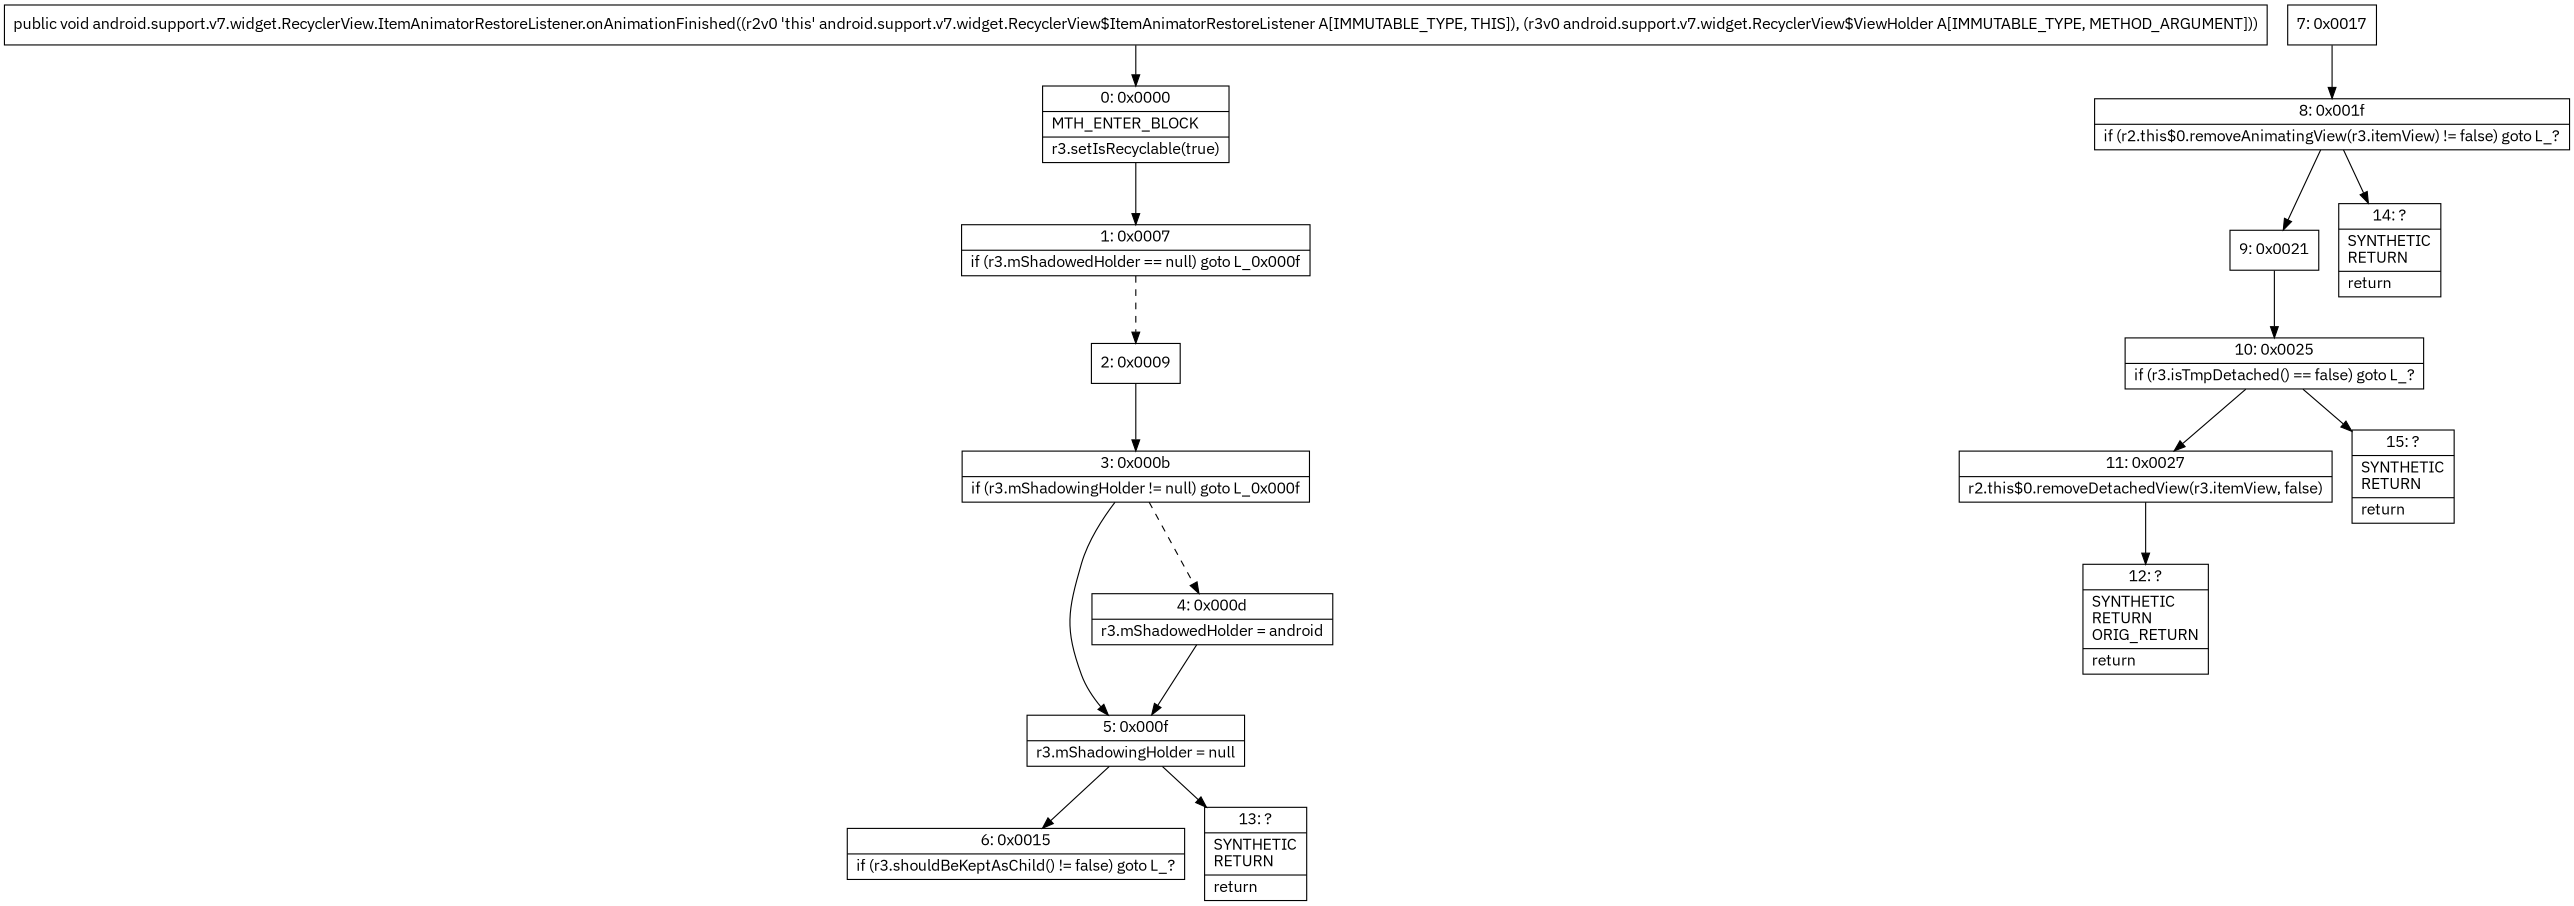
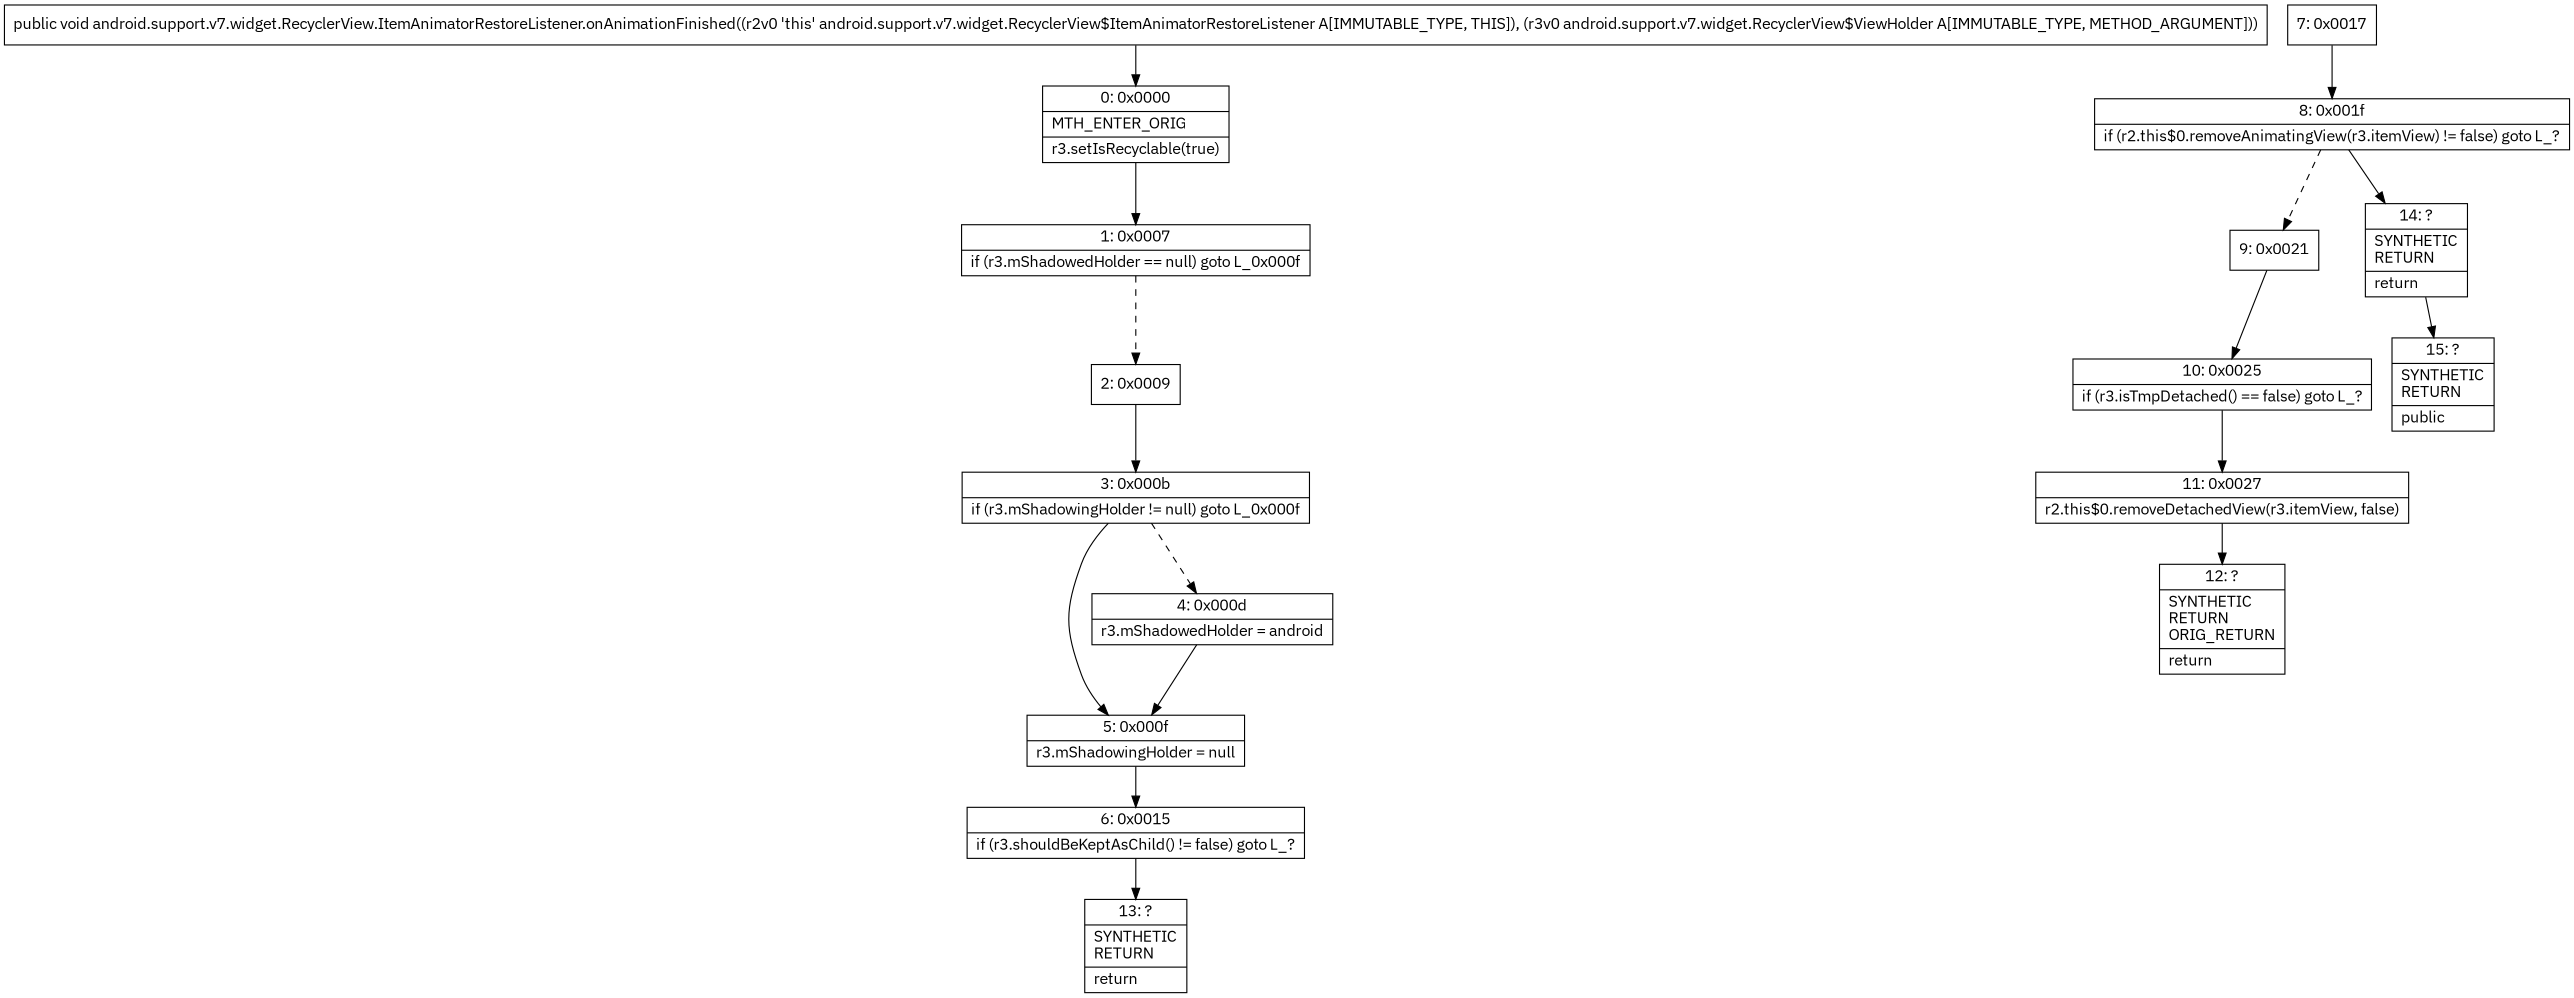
node "0: 0x0000": text "MTH_ENTER_BLOCK" -> "MTH_ENTER_ORIG"
edge "8: 0x001f" -> "9: 0x0021": style solid -> dashed
edge "10: 0x0025" -> "15: ?": now "14: ?" -> "15: ?"
node "15: ?": text "return" -> "public"
edge "5: 0x000f" -> "13: ?": now "6: 0x0015" -> "13: ?"
